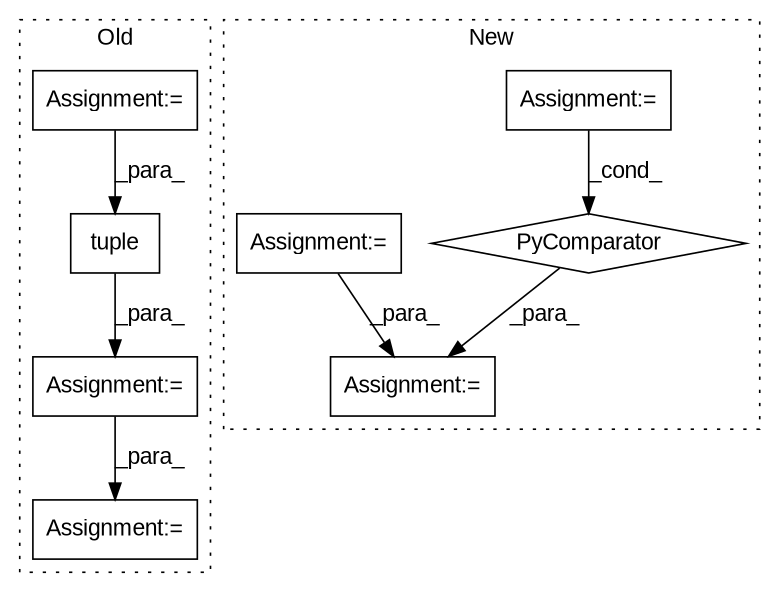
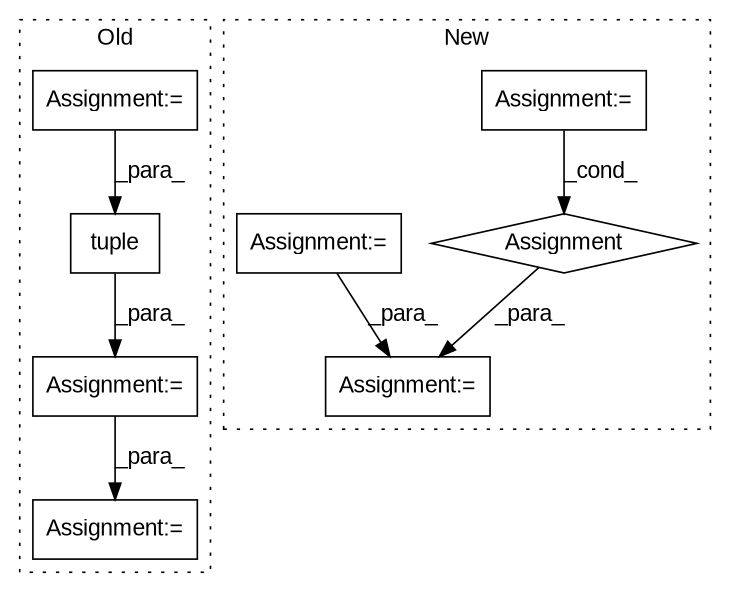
node "PyComparator": label "PyComparator" -> "Assignment"
